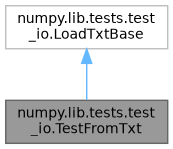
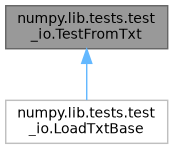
edge "numpy.lib.tests.test _io.TestFromTxt" -> "numpy.lib.tests.test _io.LoadTxtBase": reversed
